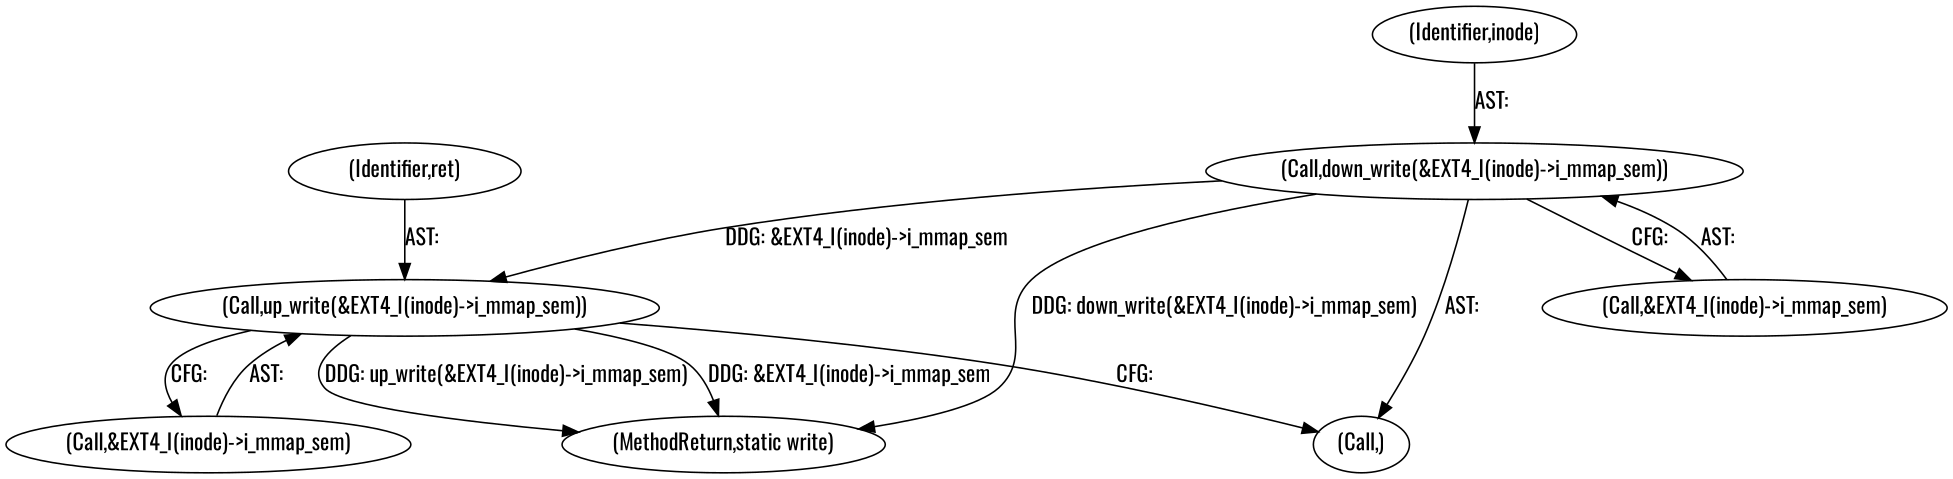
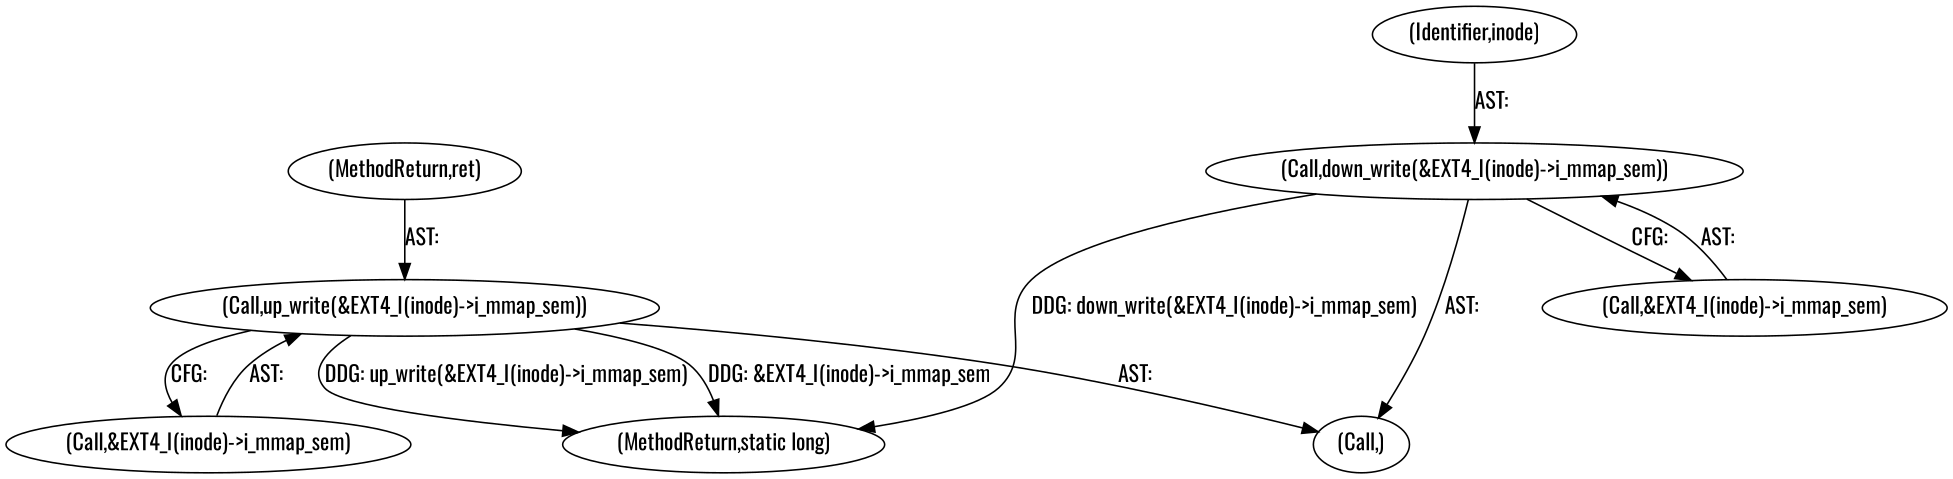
node "(Identifier,ret)": label "(Identifier,ret)" -> "(MethodReturn,ret)"
edge "(Call,down_write(&EXT4_I(inode)->i_mmap_sem))" -> "(Call,up_write(&EXT4_I(inode)->i_mmap_sem))": removed, label "DDG: &EXT4_I(inode)->i_mmap_sem"
edge "(Call,up_write(&EXT4_I(inode)->i_mmap_sem))" -> "(Call,)": label "CFG: " -> "AST: "
node "(MethodReturn,static write)": label "(MethodReturn,static write)" -> "(MethodReturn,static long)"
